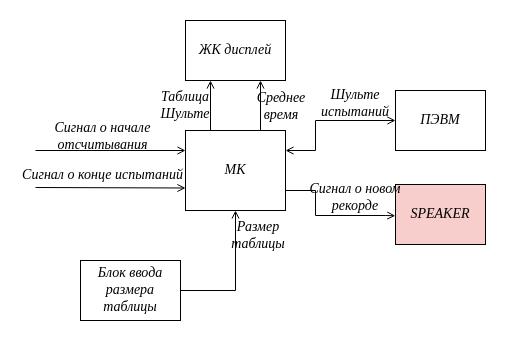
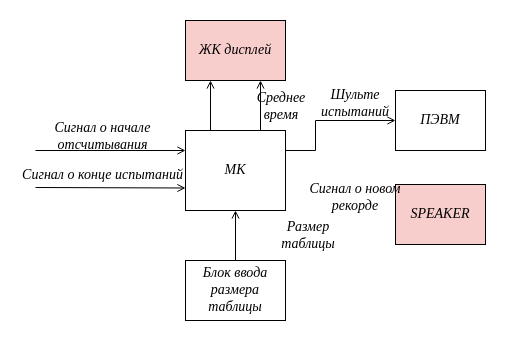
node "ЖК дисплей": fillcolor #ffffff -> #f8cecc
node "Таблица Шульте": removed
edge "ПЭВМ" -- "МК": arrowhead open -> none
edge "МК" -> "SPEAKER": removed
node "Размер таблицы": moved (259, 236) -> (309, 236)
node "Блок ввода размера таблицы": moved (131, 291) -> (236, 291)
